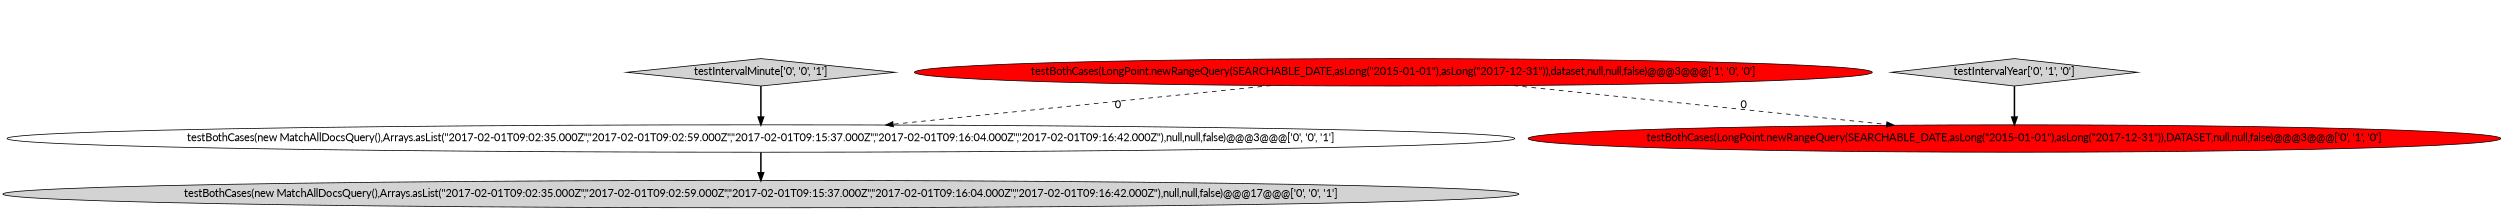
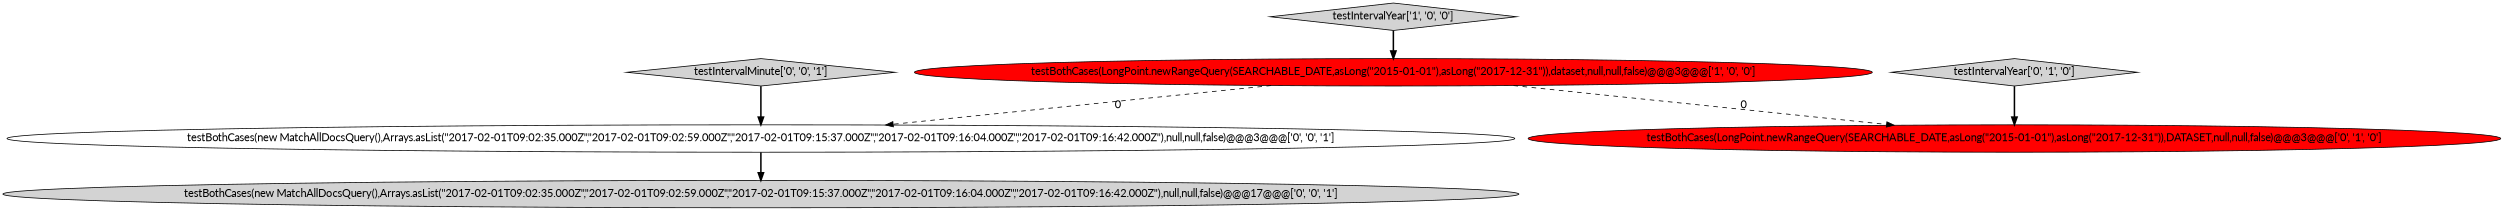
node "testIntervalYear['1', '0', '0']": added
